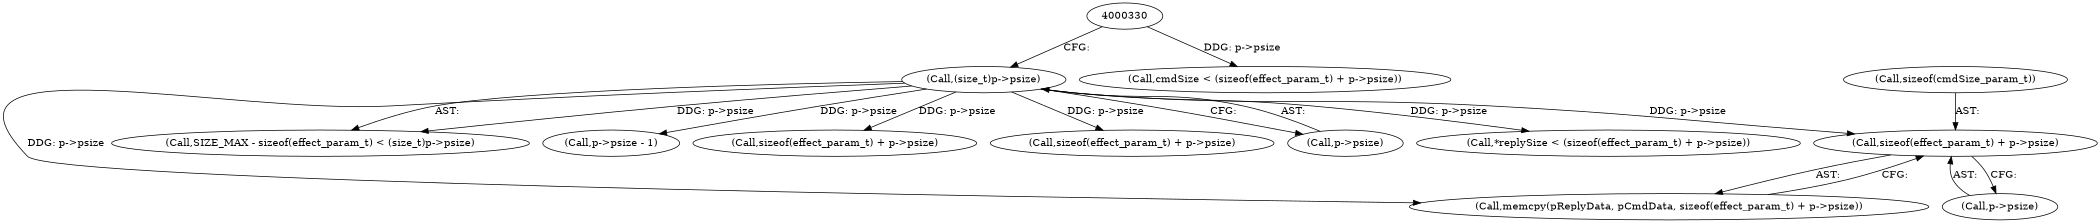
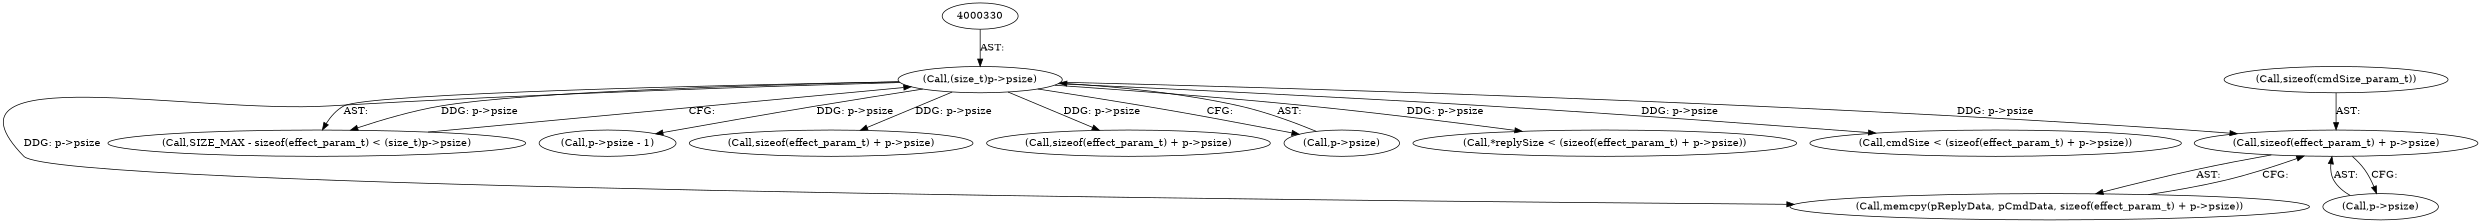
edge "4000330" -> "(Call,cmdSize < (sizeof(effect_param_t) + p->psize))": now "(Call,(size_t)p->psize)" -> "(Call,cmdSize < (sizeof(effect_param_t) + p->psize))"
edge "4000330" -> "(Call,(size_t)p->psize)": label "CFG: " -> "AST: "
edge "(Call,SIZE_MAX - sizeof(effect_param_t) < (size_t)p->psize)" -> "(Call,(size_t)p->psize)": added, label "CFG:"
